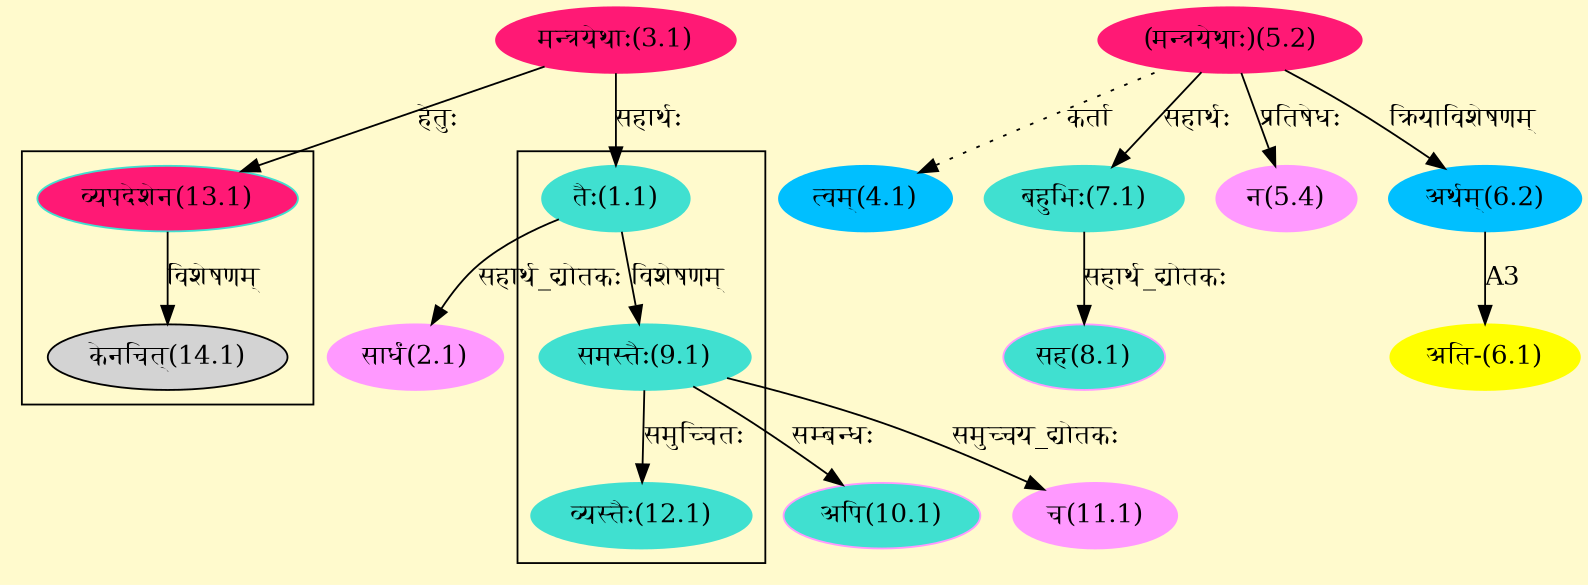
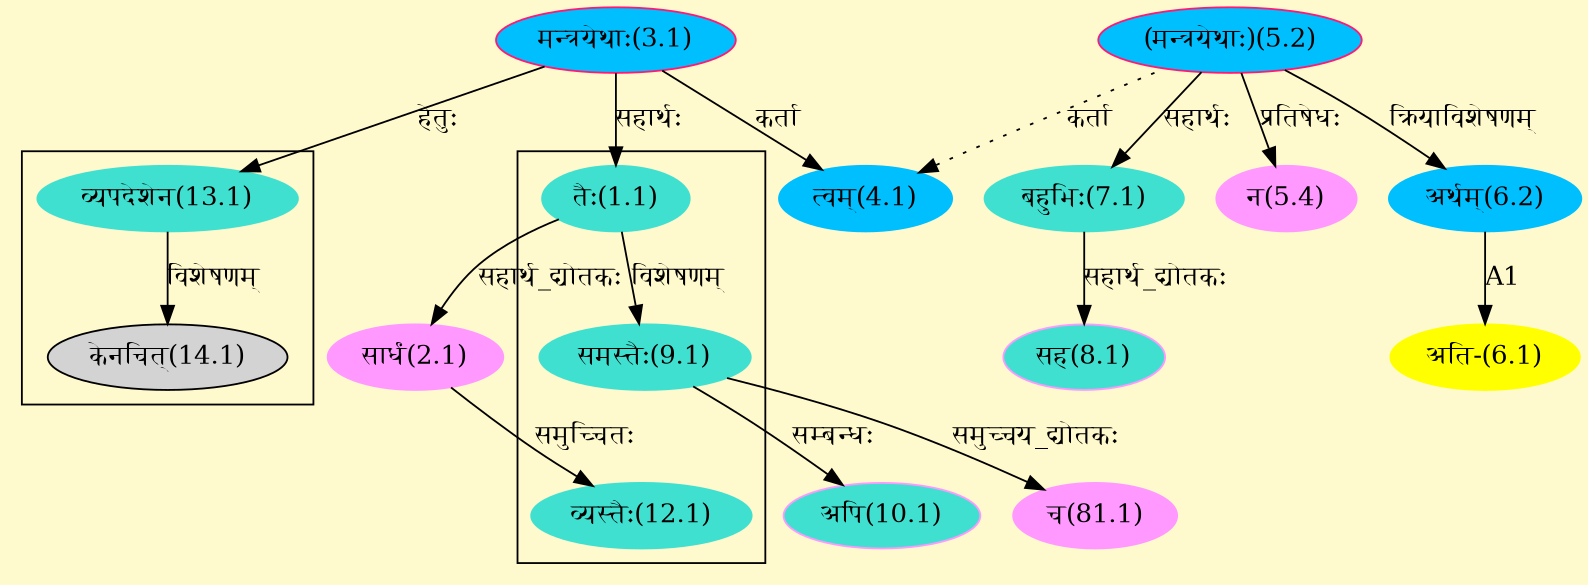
node "मन्त्रयेथाः(3.1)": fillcolor #ff1975 -> #00bfff
node "(मन्त्रयेथाः)(5.2)": fillcolor #ff1975 -> #00bfff
edge "मन्त्रयेथाः(3.1)" -> "त्वम्(4.1)": added, label "कर्ता"
node "व्यपदेशेन(13.1)": fillcolor #ff1975 -> #40e0d0
edge "अर्थम्(6.2)" -> "अति-(6.1)": label "A3" -> "A1"
edge "समस्तैः(9.1)" -> "व्यस्तैः(12.1)": now "सार्धं(2.1)" -> "व्यस्तैः(12.1)"
node "च(11.1)": label "च(11.1)" -> "च(81.1)"
